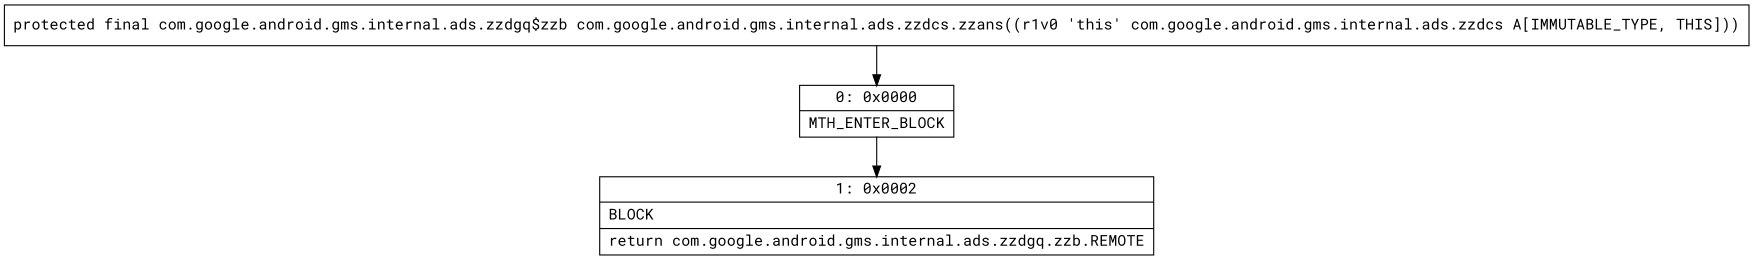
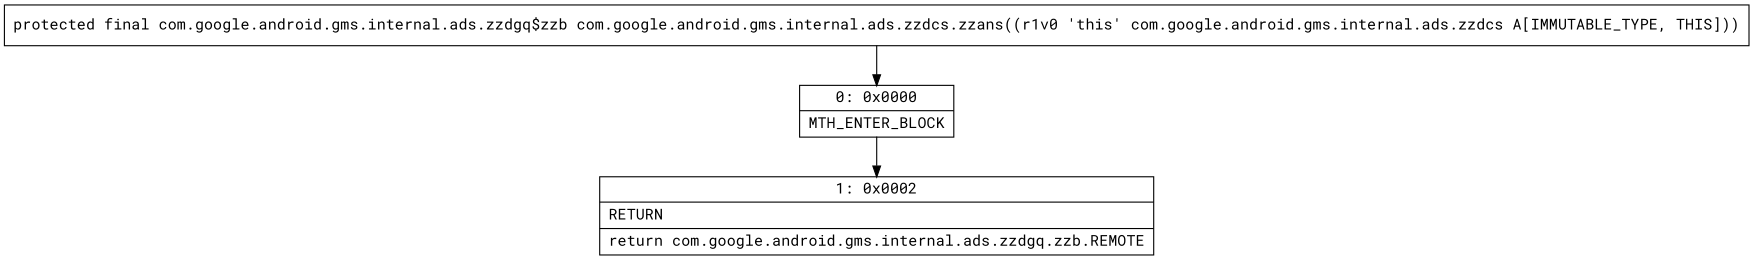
node "1: 0x0002": text "BLOCK" -> "RETURN"
